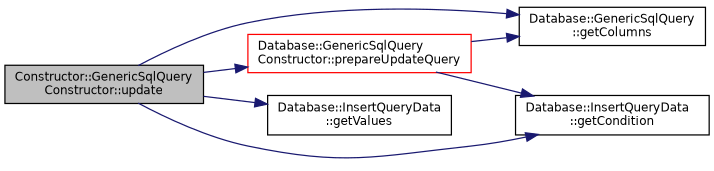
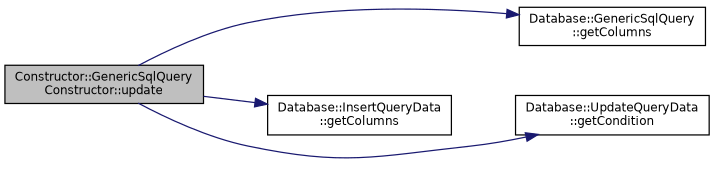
node "Database::GenericSqlQuery Constructor::prepareUpdateQuery": removed
node "Database::InsertQueryData ::getValues": label "Database::InsertQueryData ::getValues" -> "Database::InsertQueryData ::getColumns"
node "Database::InsertQueryData ::getCondition": label "Database::InsertQueryData ::getCondition" -> "Database::UpdateQueryData ::getCondition"
